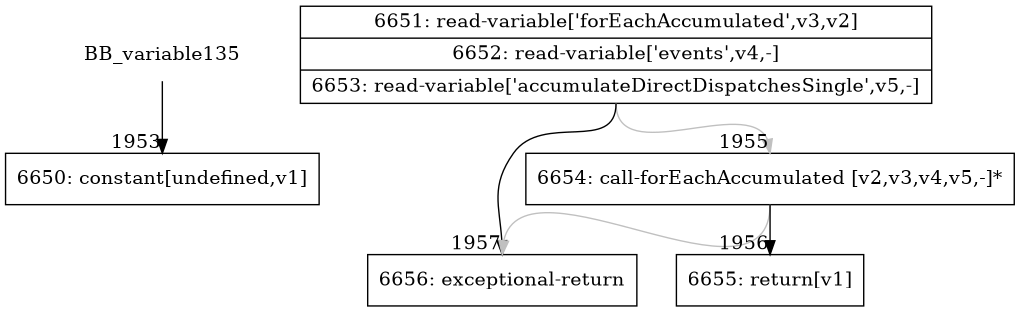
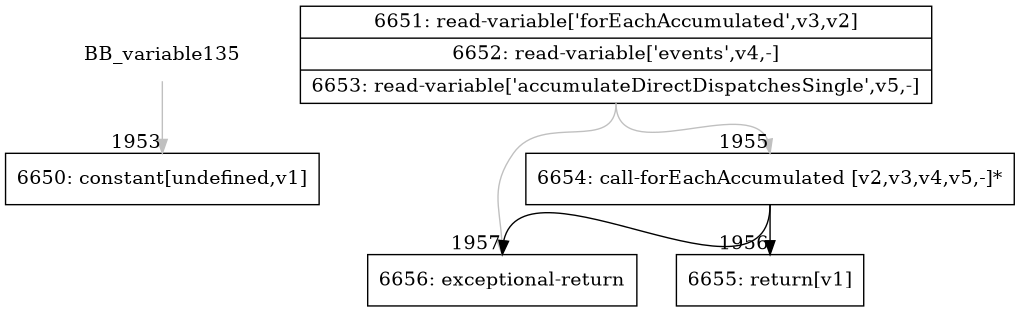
edge "BB_variable135" -> "6650: constant[undefined,v1]": color black -> gray
edge "6651: read-variable['forEachAccumulated',v3,v2]" -> "6656: exceptional-return": color black -> gray
edge "6654: call-forEachAccumulated [v2,v3,v4,v5,-]*" -> "6656: exceptional-return": color gray -> black
